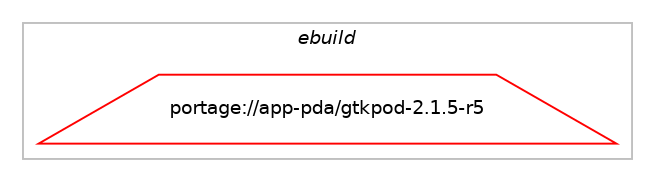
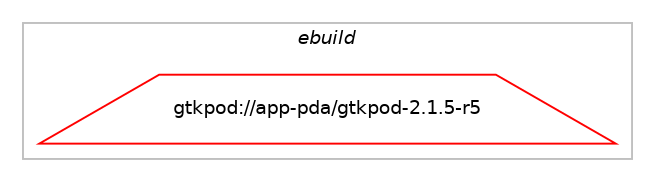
node "portage://app-pda/gtkpod-2.1.5-r5": label "portage://app-pda/gtkpod-2.1.5-r5" -> "gtkpod://app-pda/gtkpod-2.1.5-r5"
